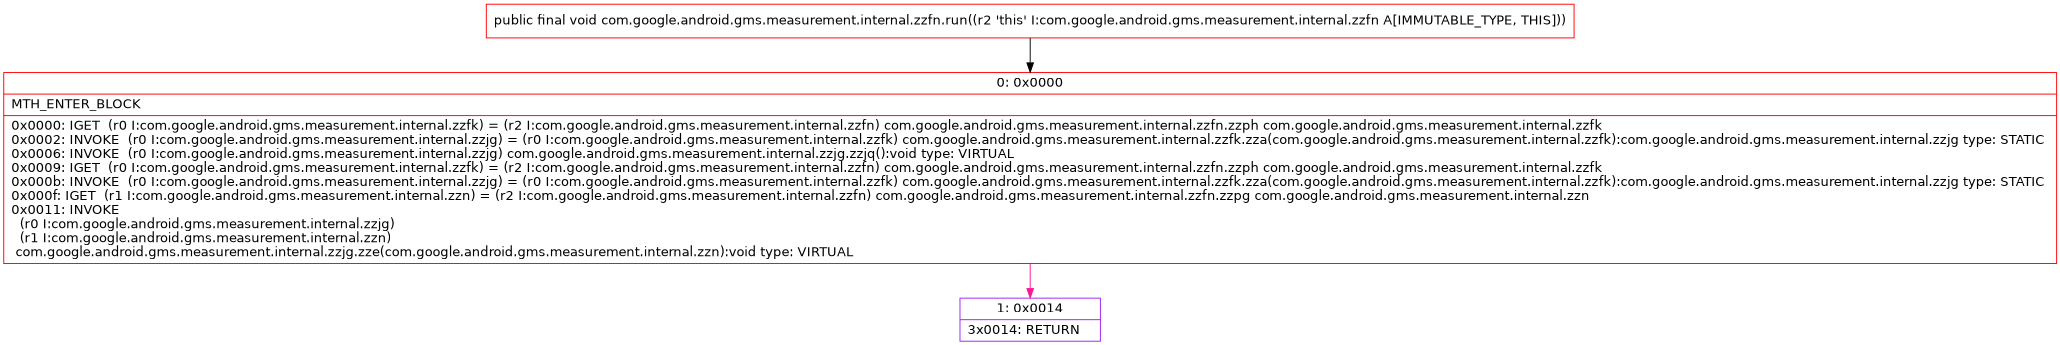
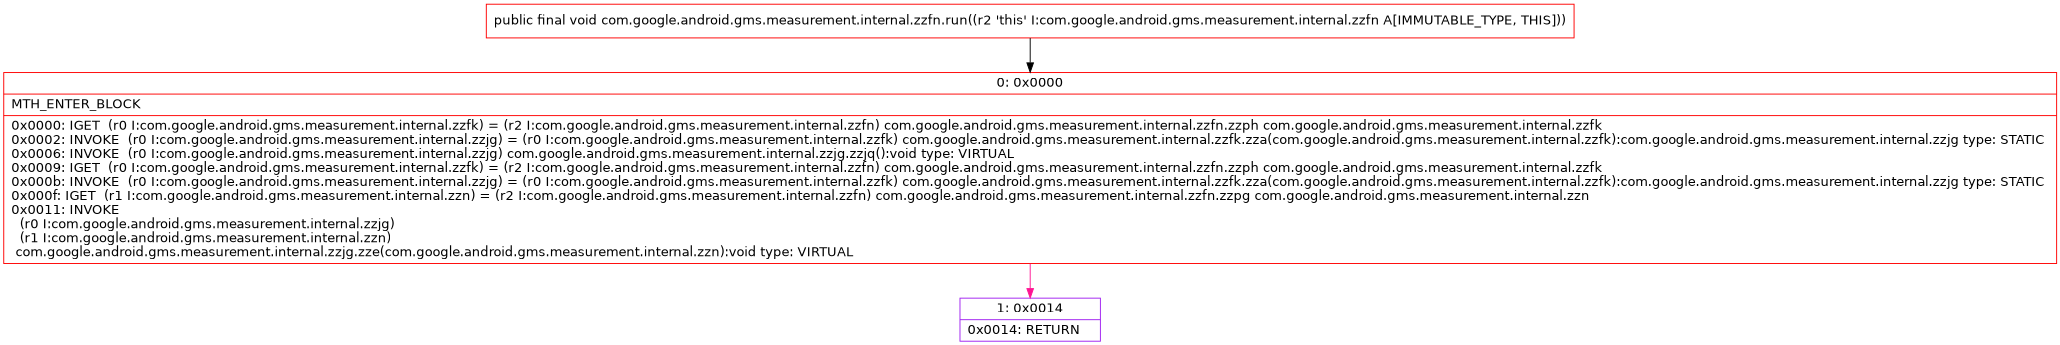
node "1: 0x0014": text "3x0014: RETURN" -> "0x0014: RETURN"
